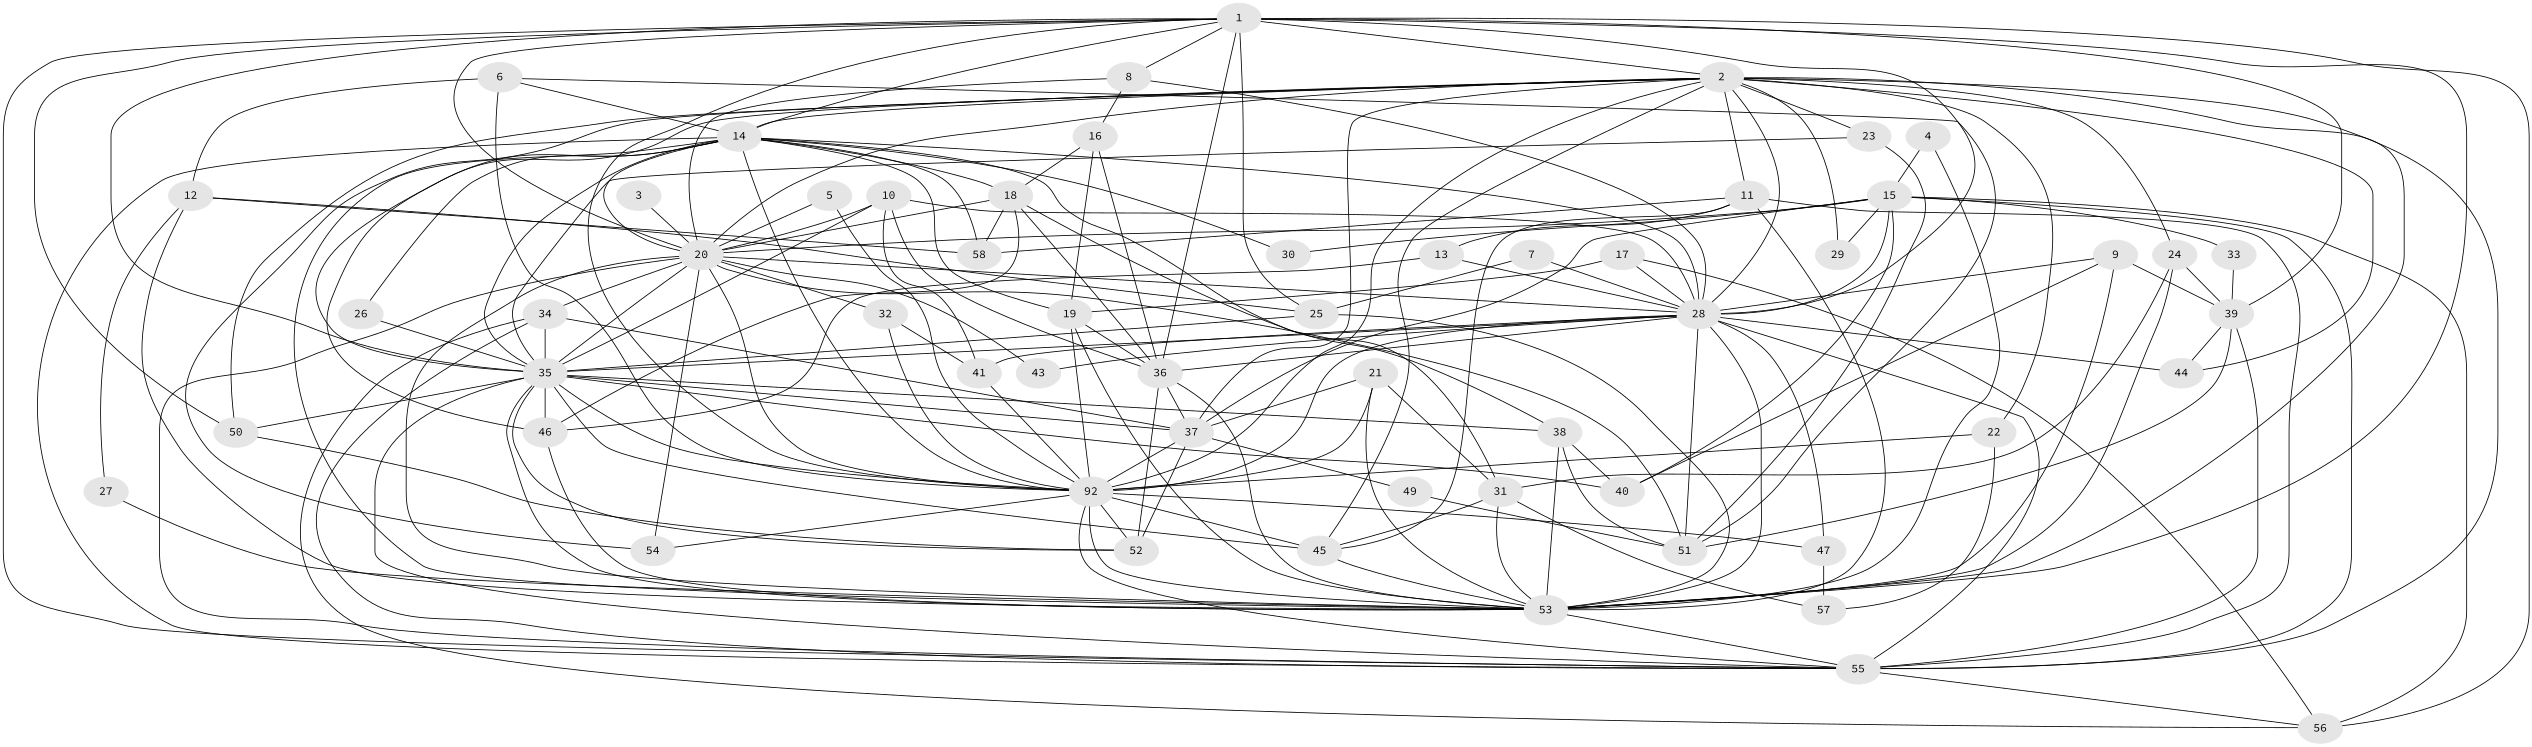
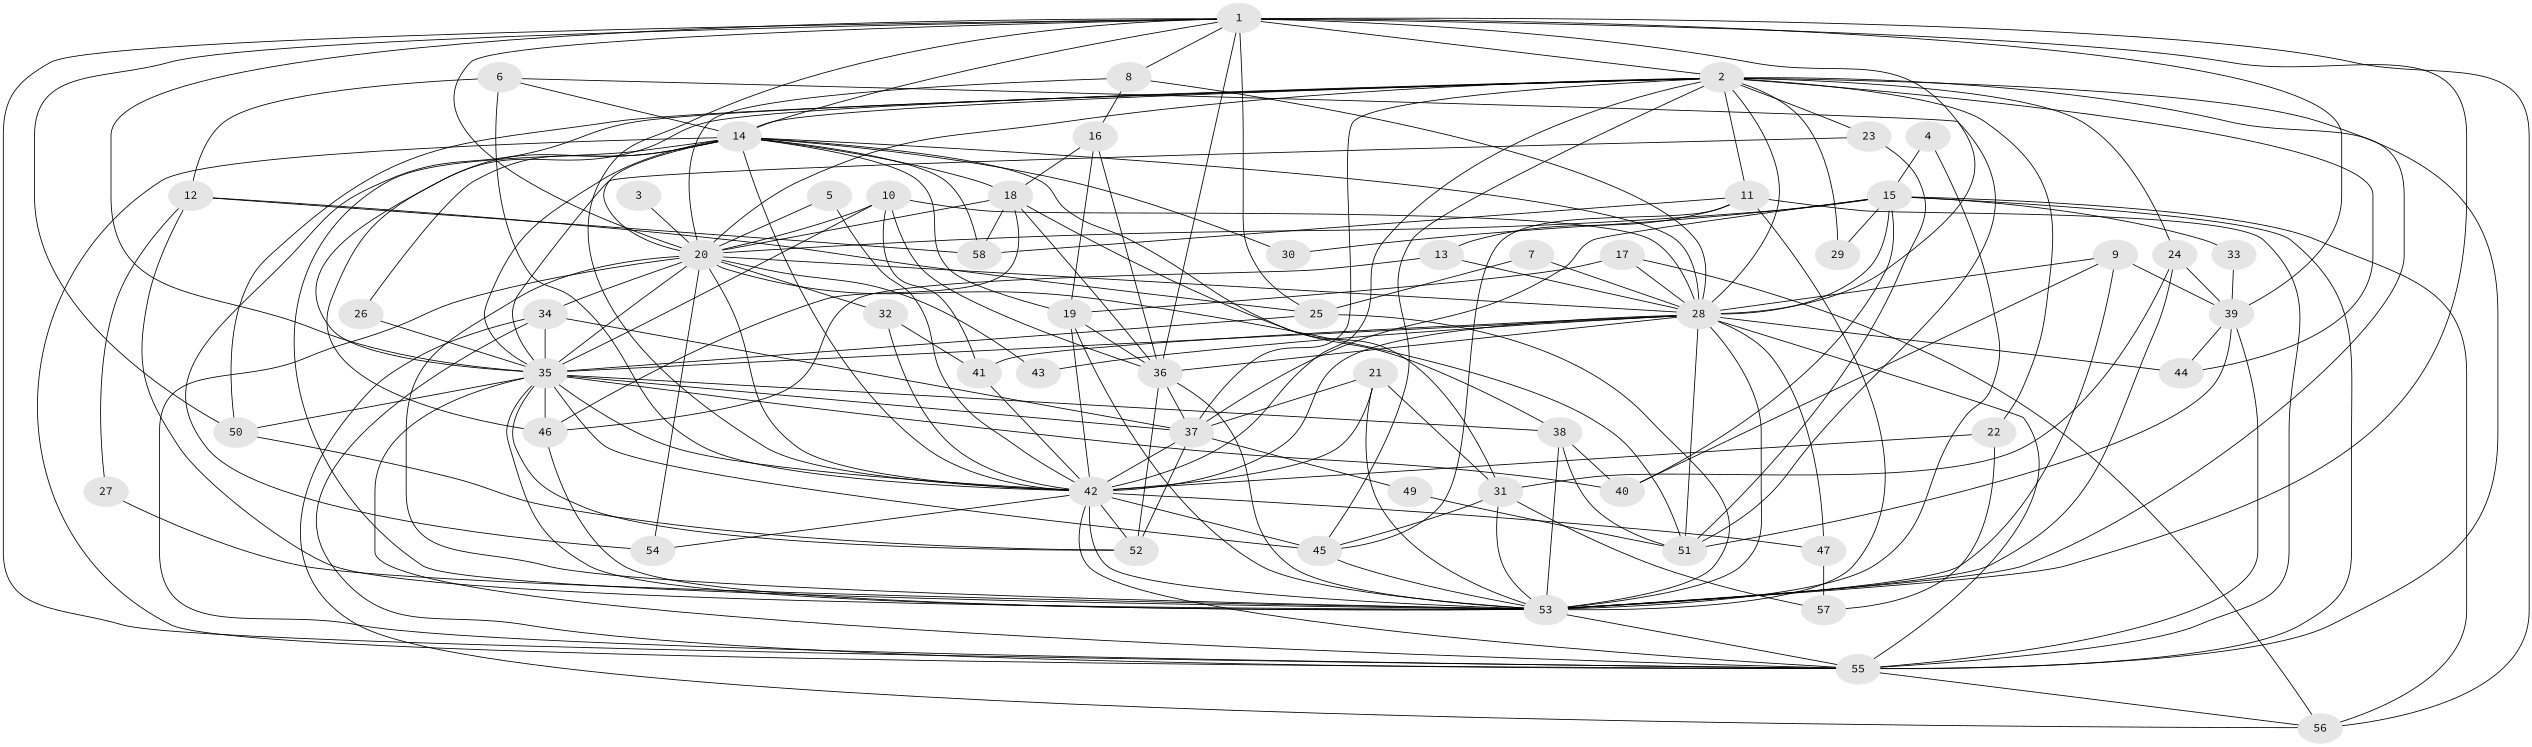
node "92": label "92" -> "42"
